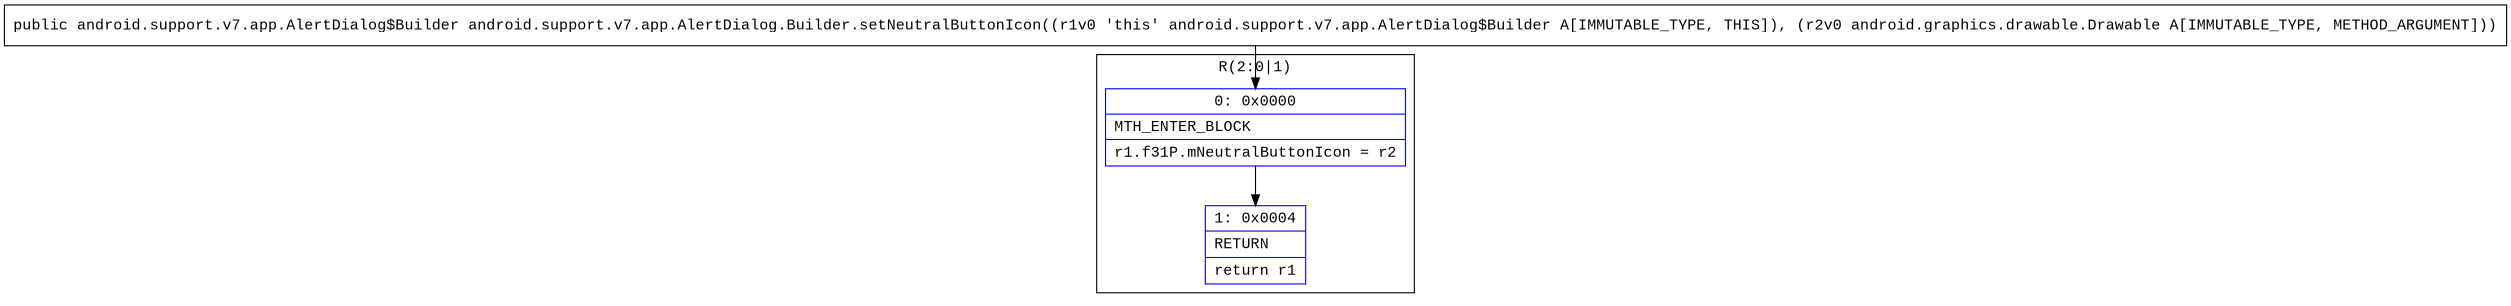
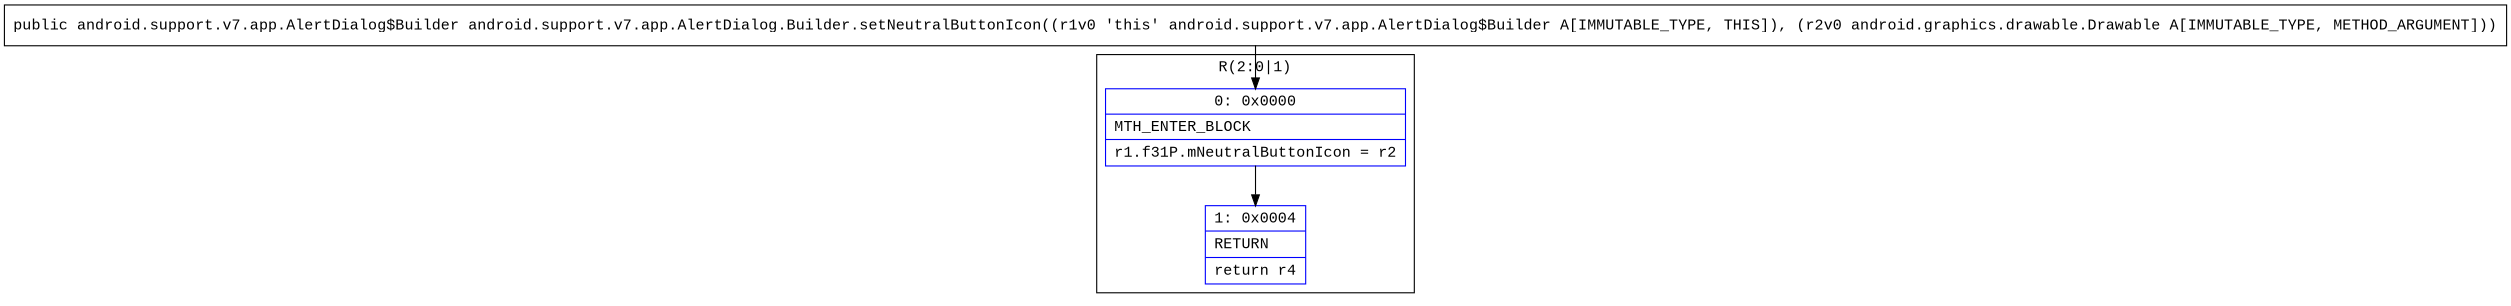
node "1: 0x0004": text "return r1" -> "return r4"
